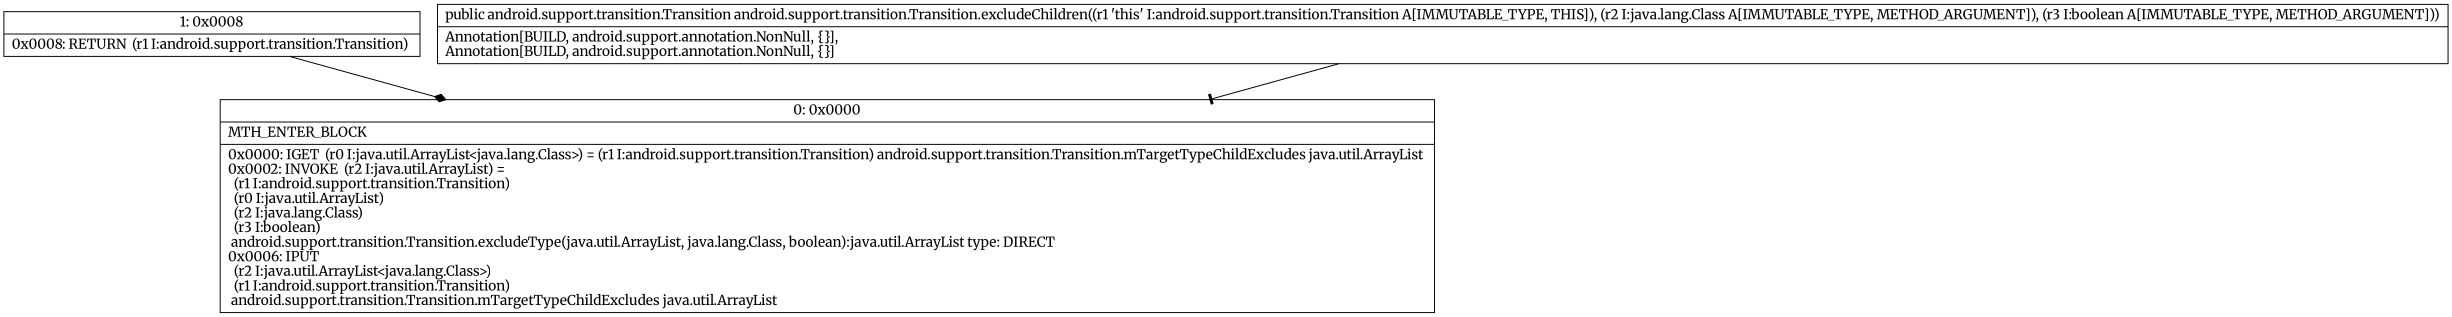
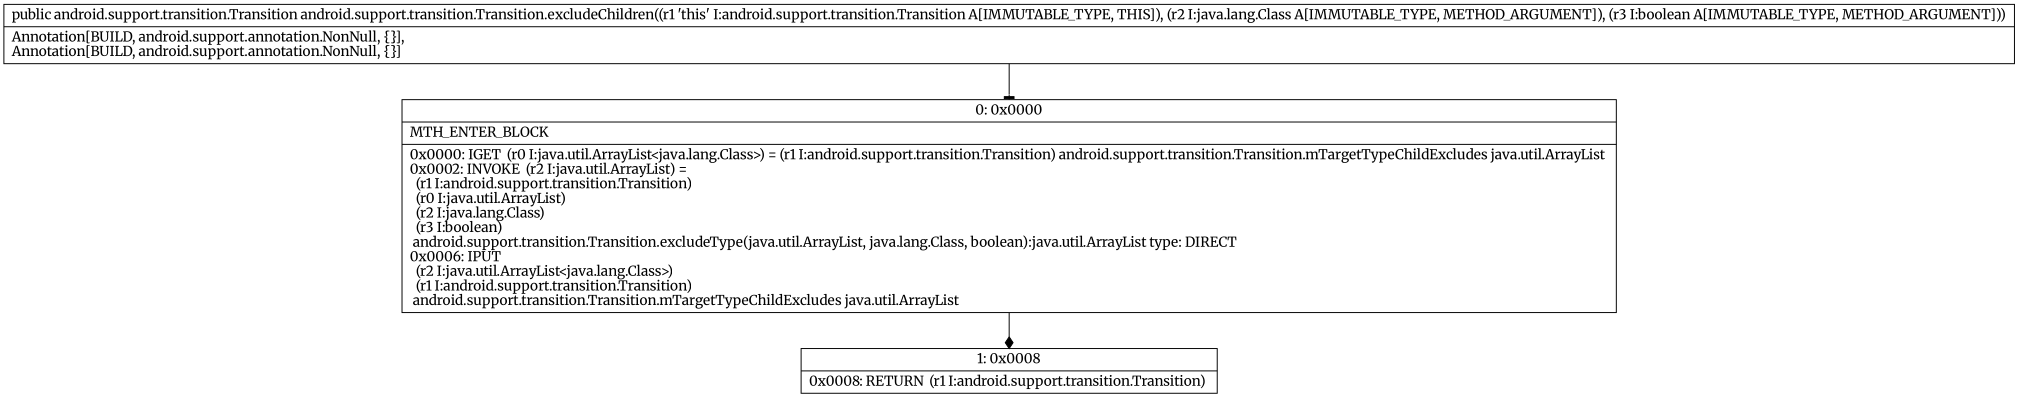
edge "1: 0x0008" -> "0: 0x0000": reversed
